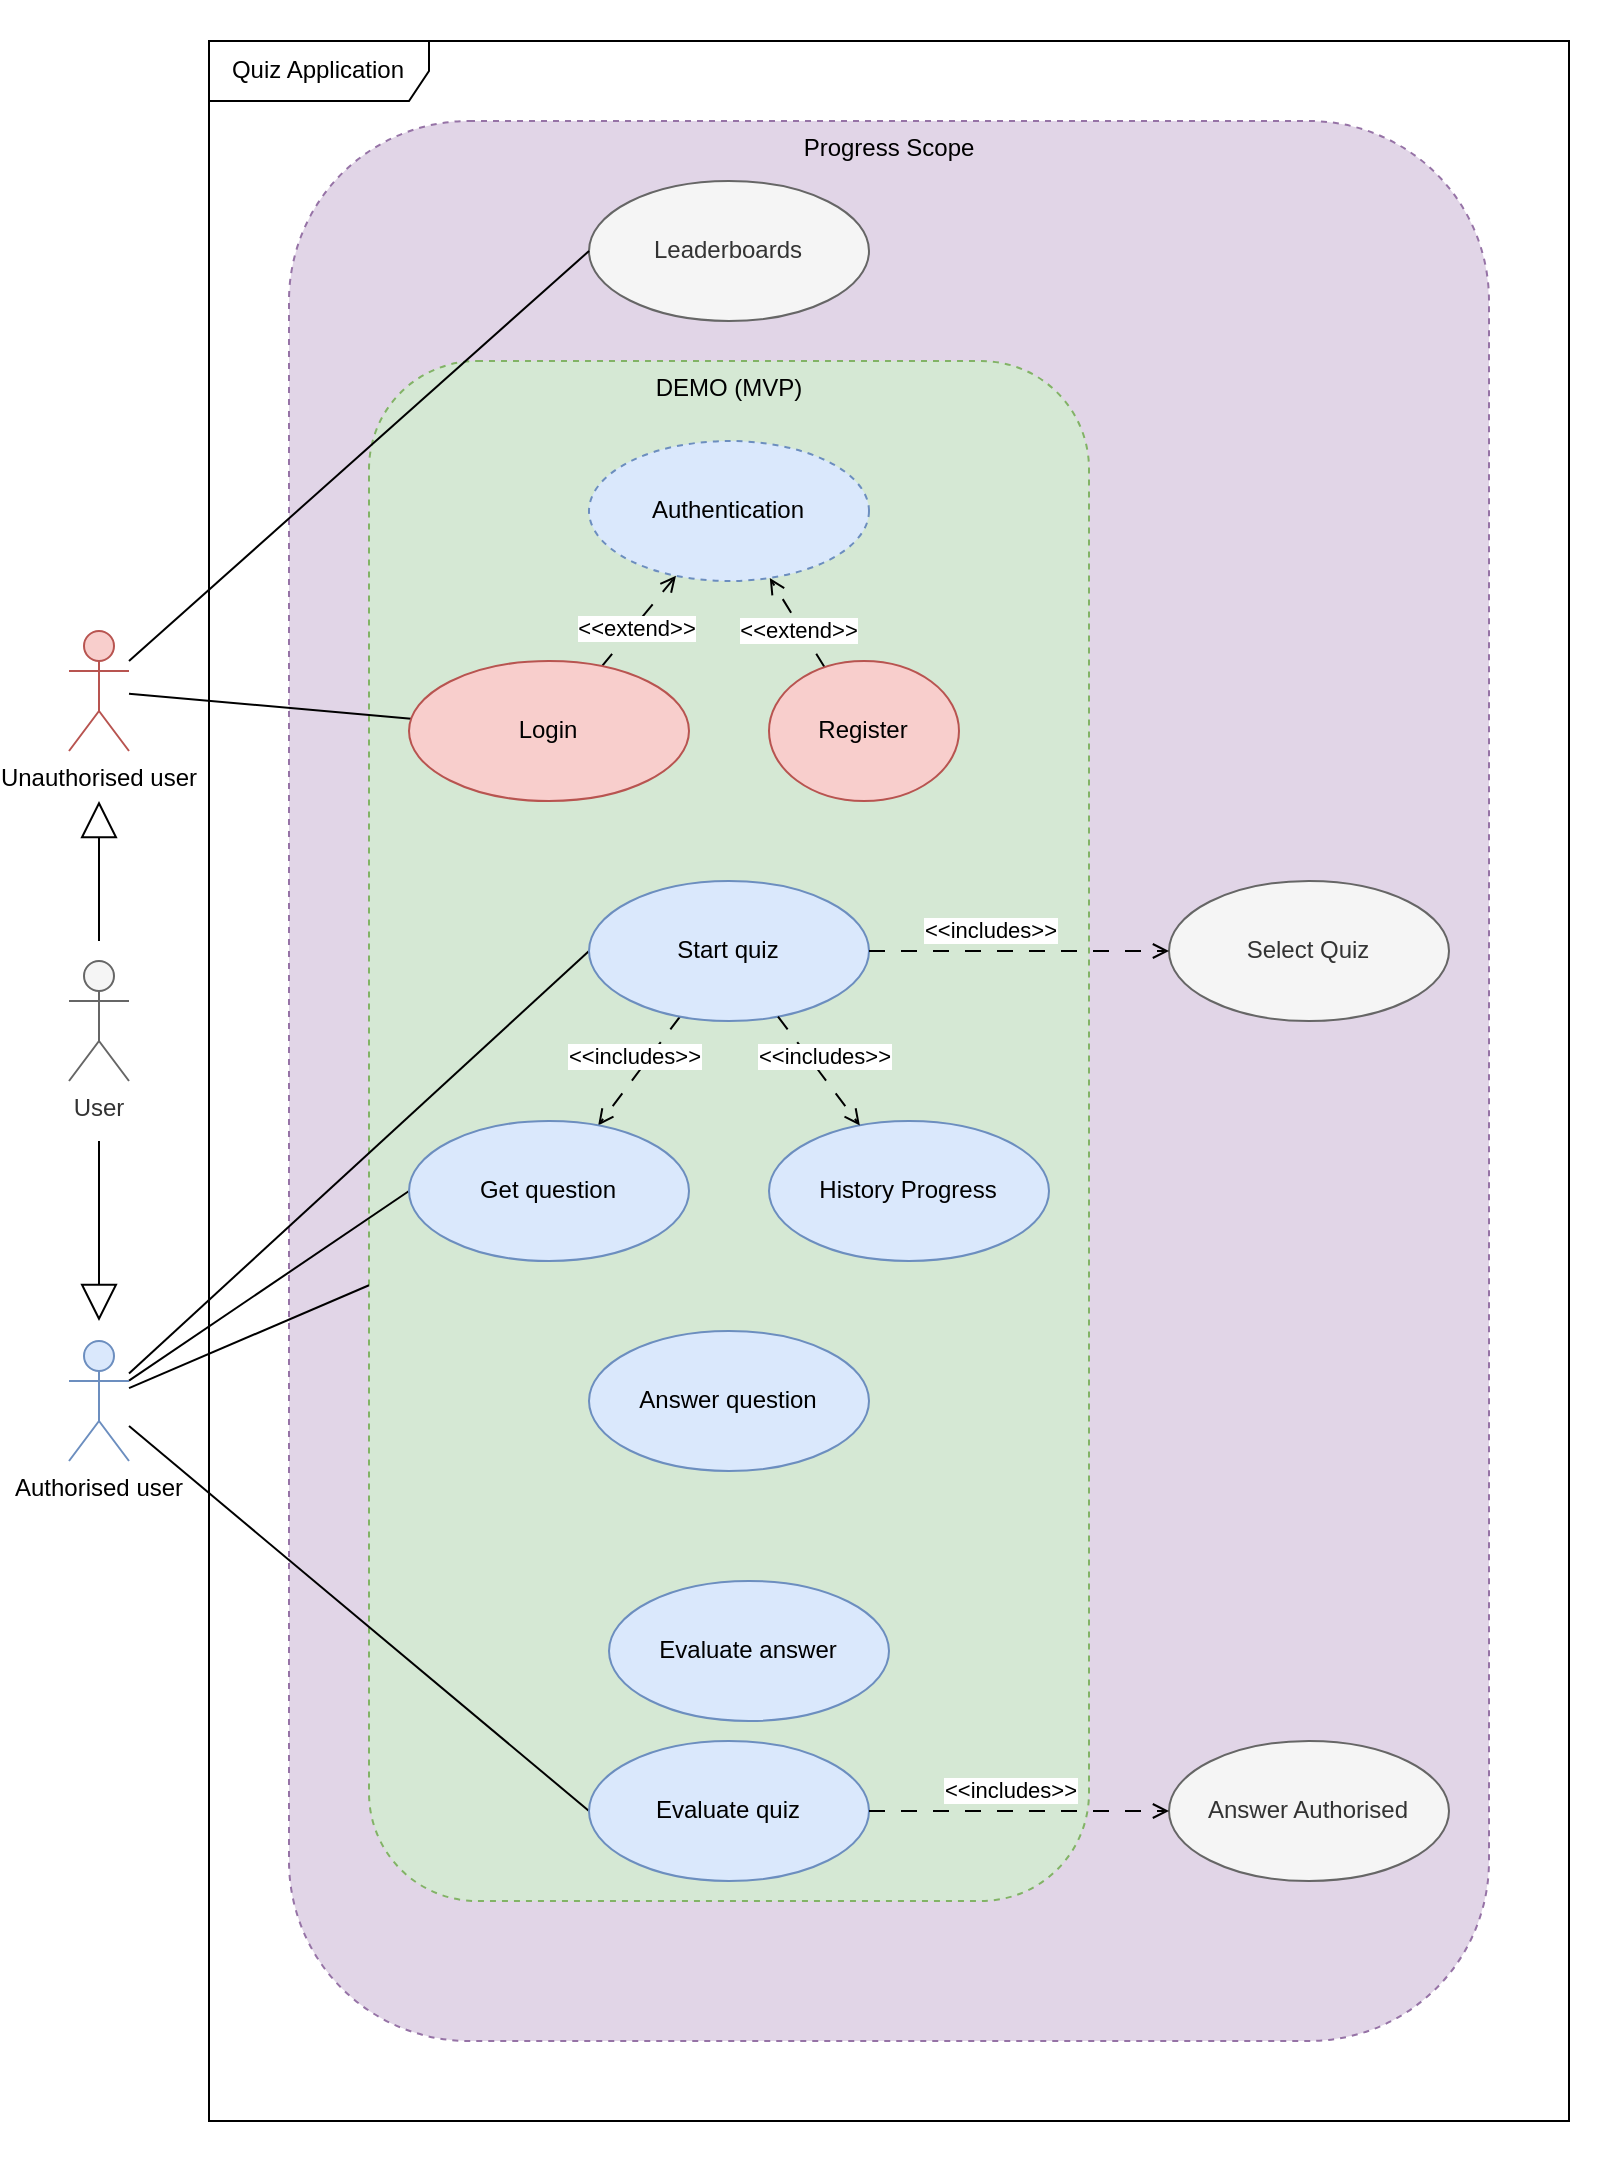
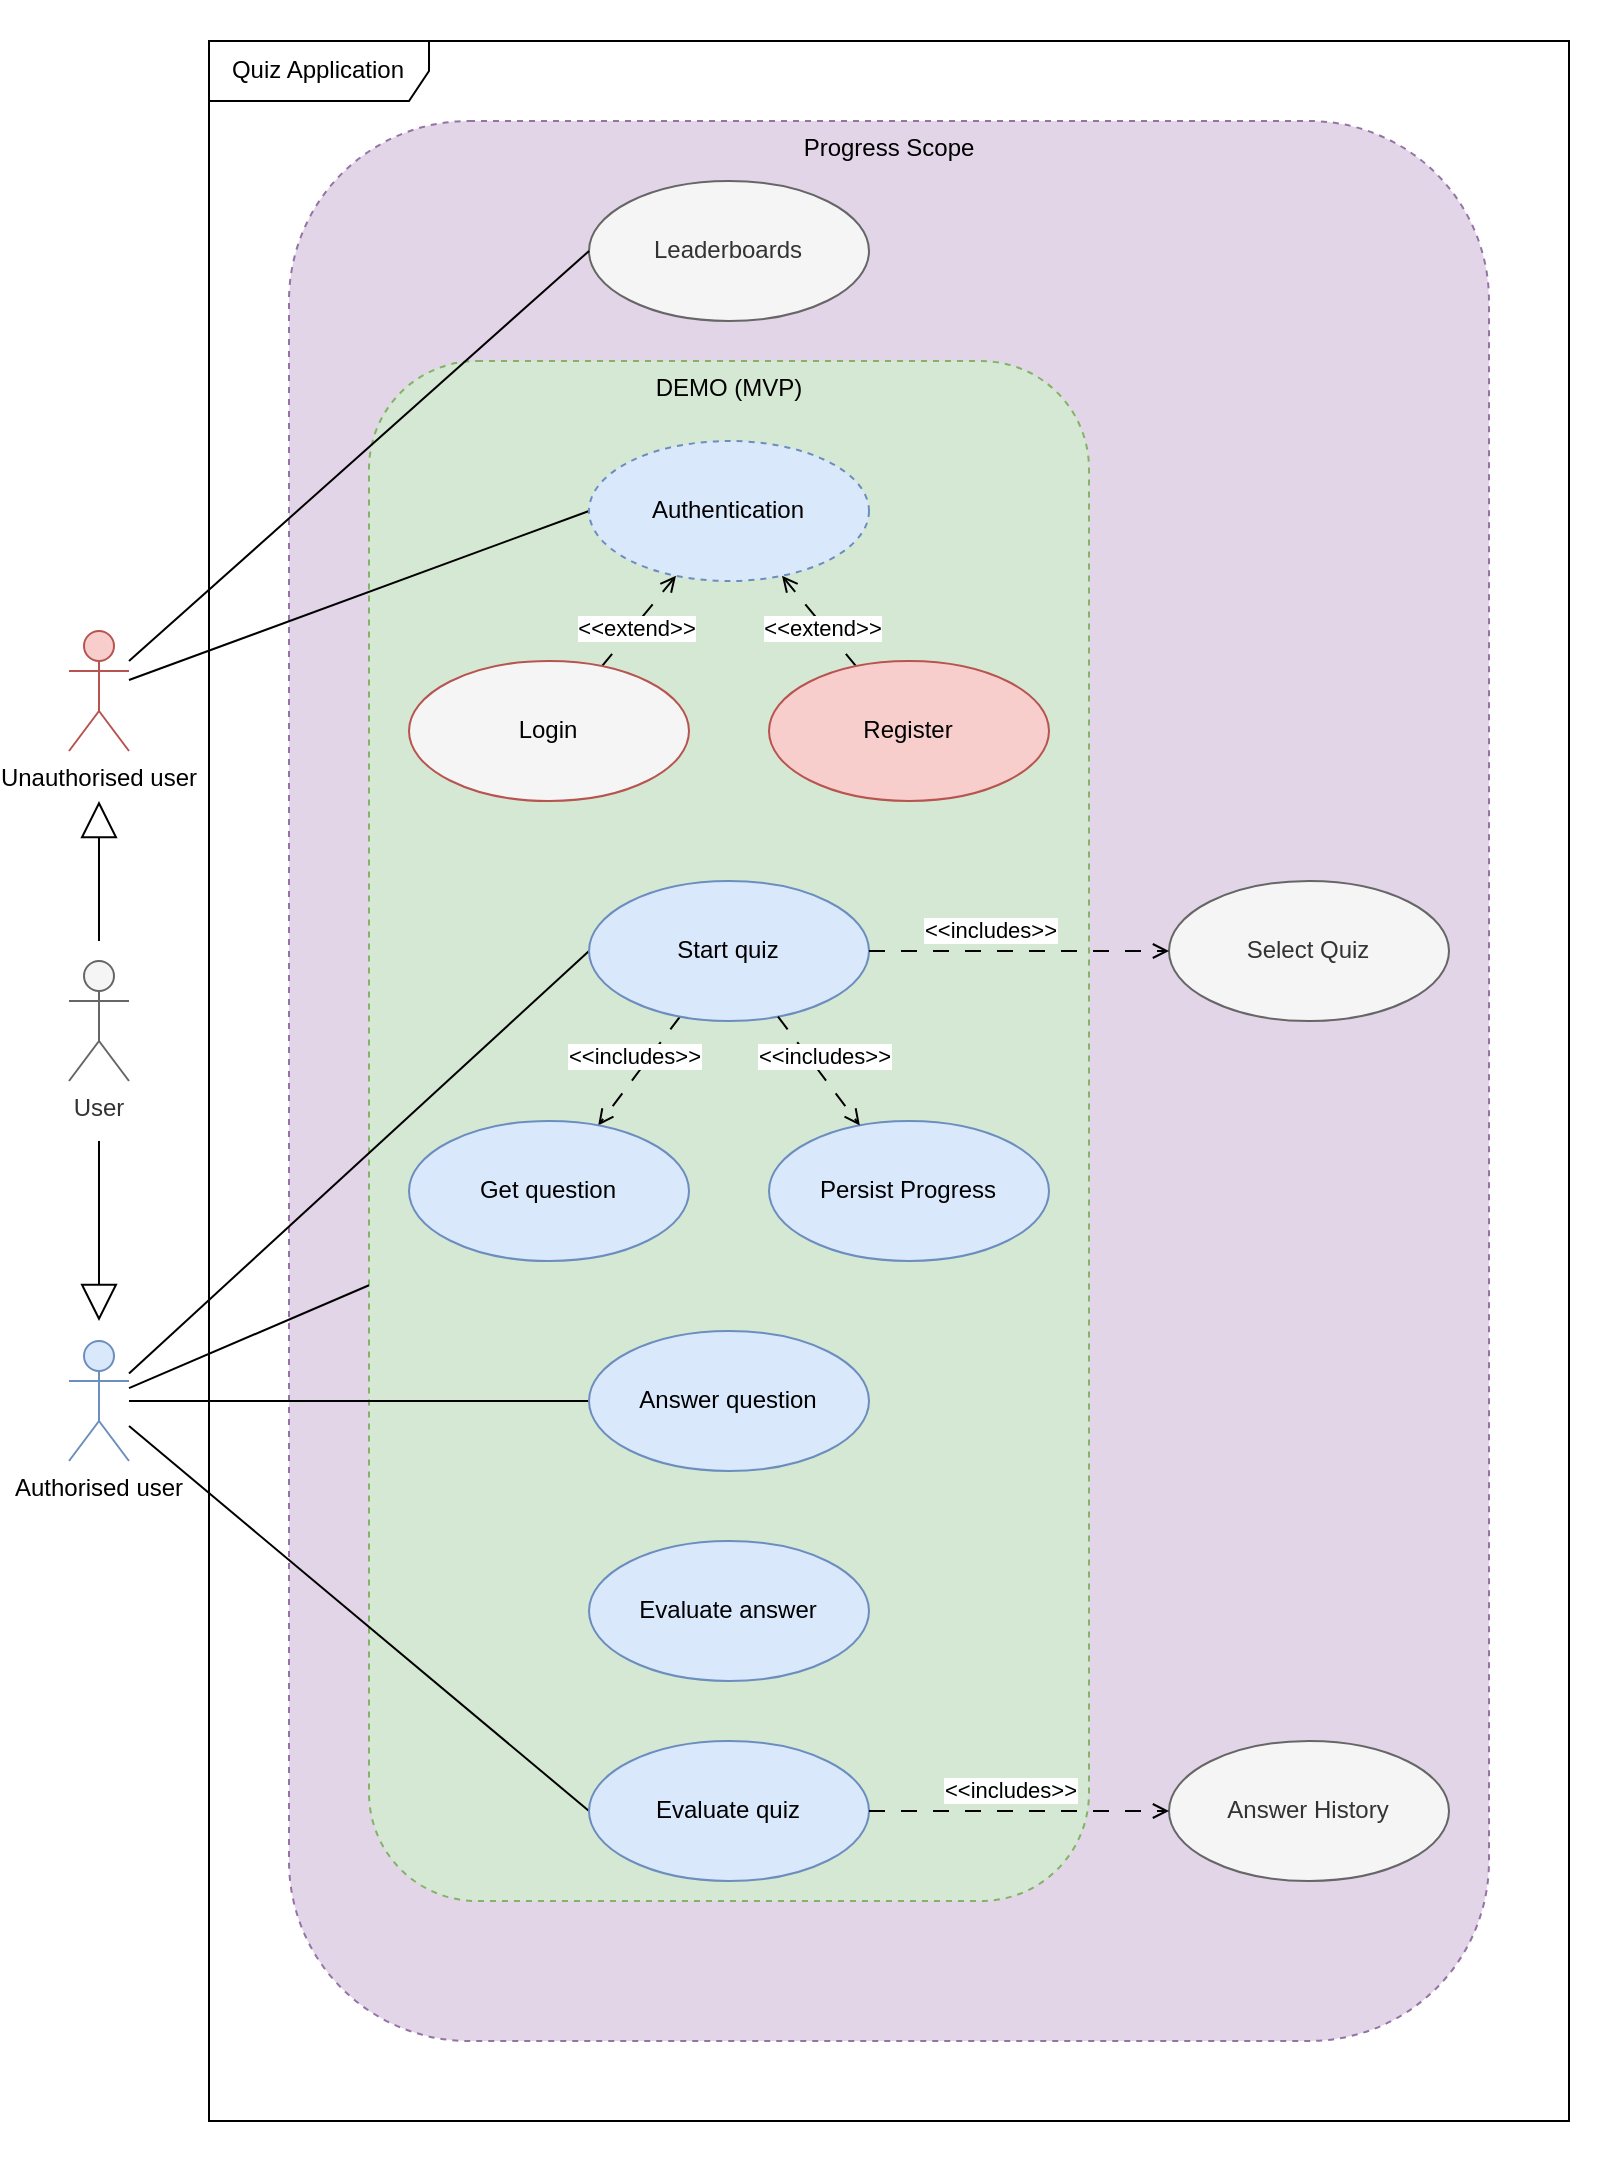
edge "Unauthorised user" -- "Login": now "Unauthorised user" -- "Authentication"
node "Login": fillcolor #f8cecc -> #f5f5f5
node "Register": size 190x140 -> 280x140
node "History Progress": label "History Progress" -> "Persist Progress"
edge "Get question" -- "Authorised user": now "Answer question" -- "Authorised user"
node "Evaluate answer": moved (749, 1651) -> (729, 1611)
node "Answer Authorised": label "Answer Authorised" -> "Answer History"
